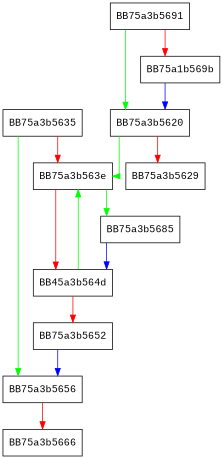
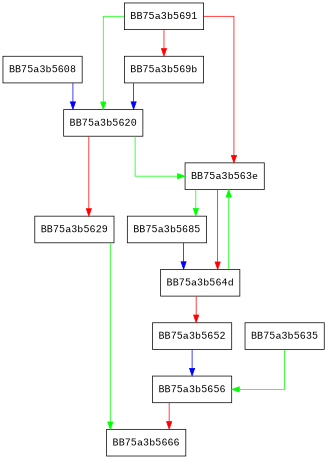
node "BB75a3b5608": added
node "BB75a1b569b": label "BB75a1b569b" -> "BB75a3b569b"
edge "BB75a3b5635" -> "BB75a3b563e": now "BB75a3b5691" -> "BB75a3b563e"
node "BB45a3b564d": label "BB45a3b564d" -> "BB75a3b564d"
edge "BB75a3b5629" -> "BB75a3b5666": added
